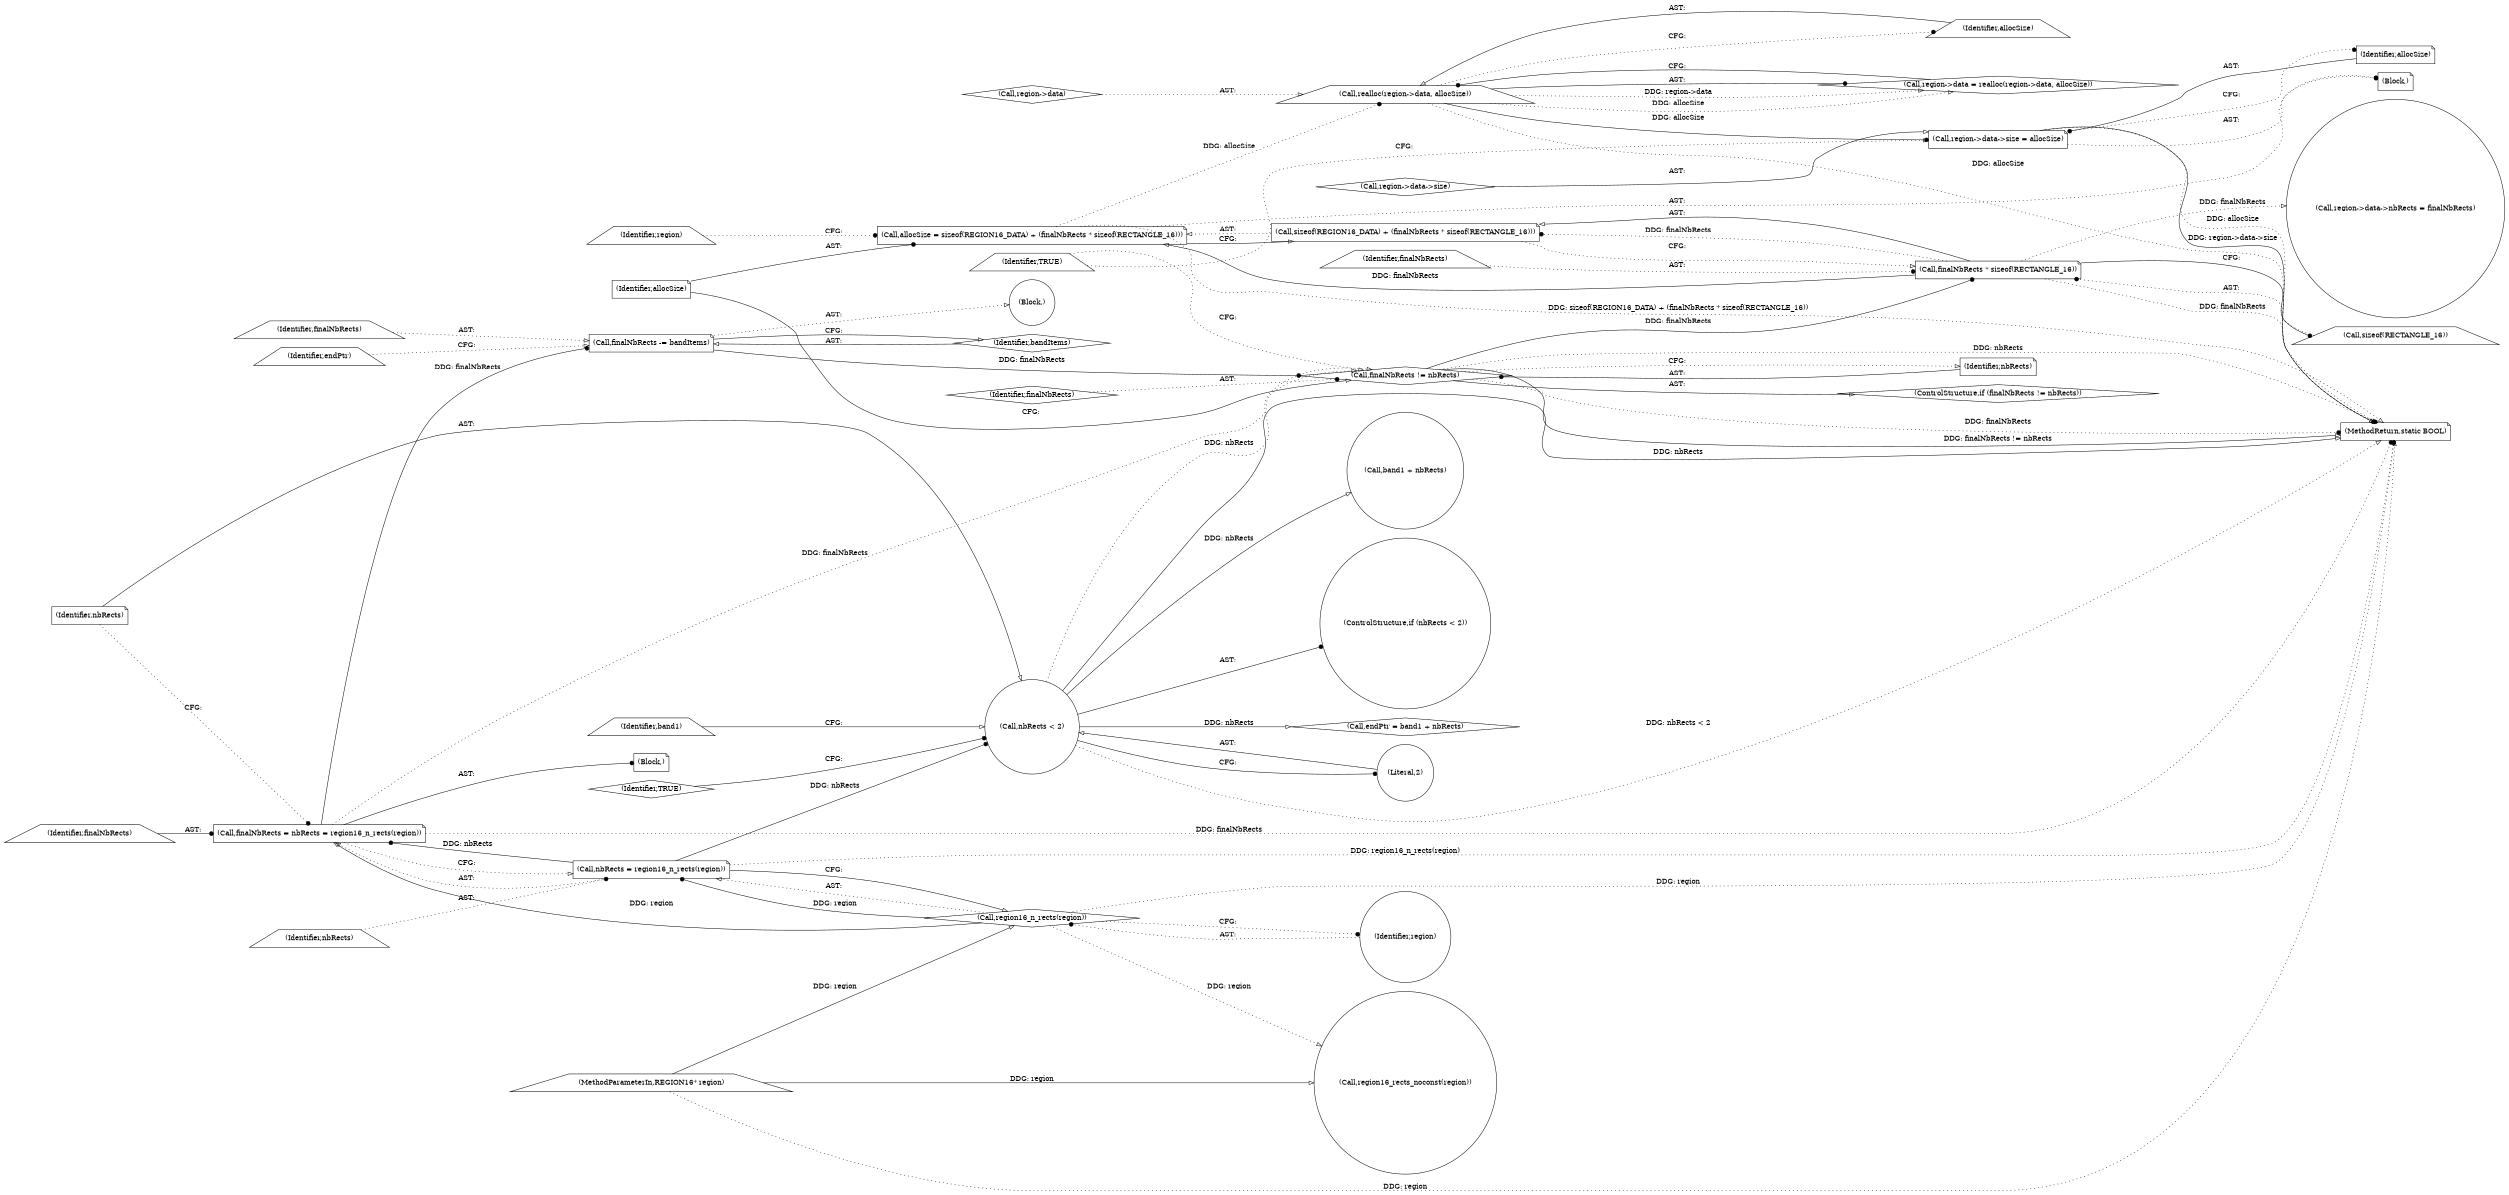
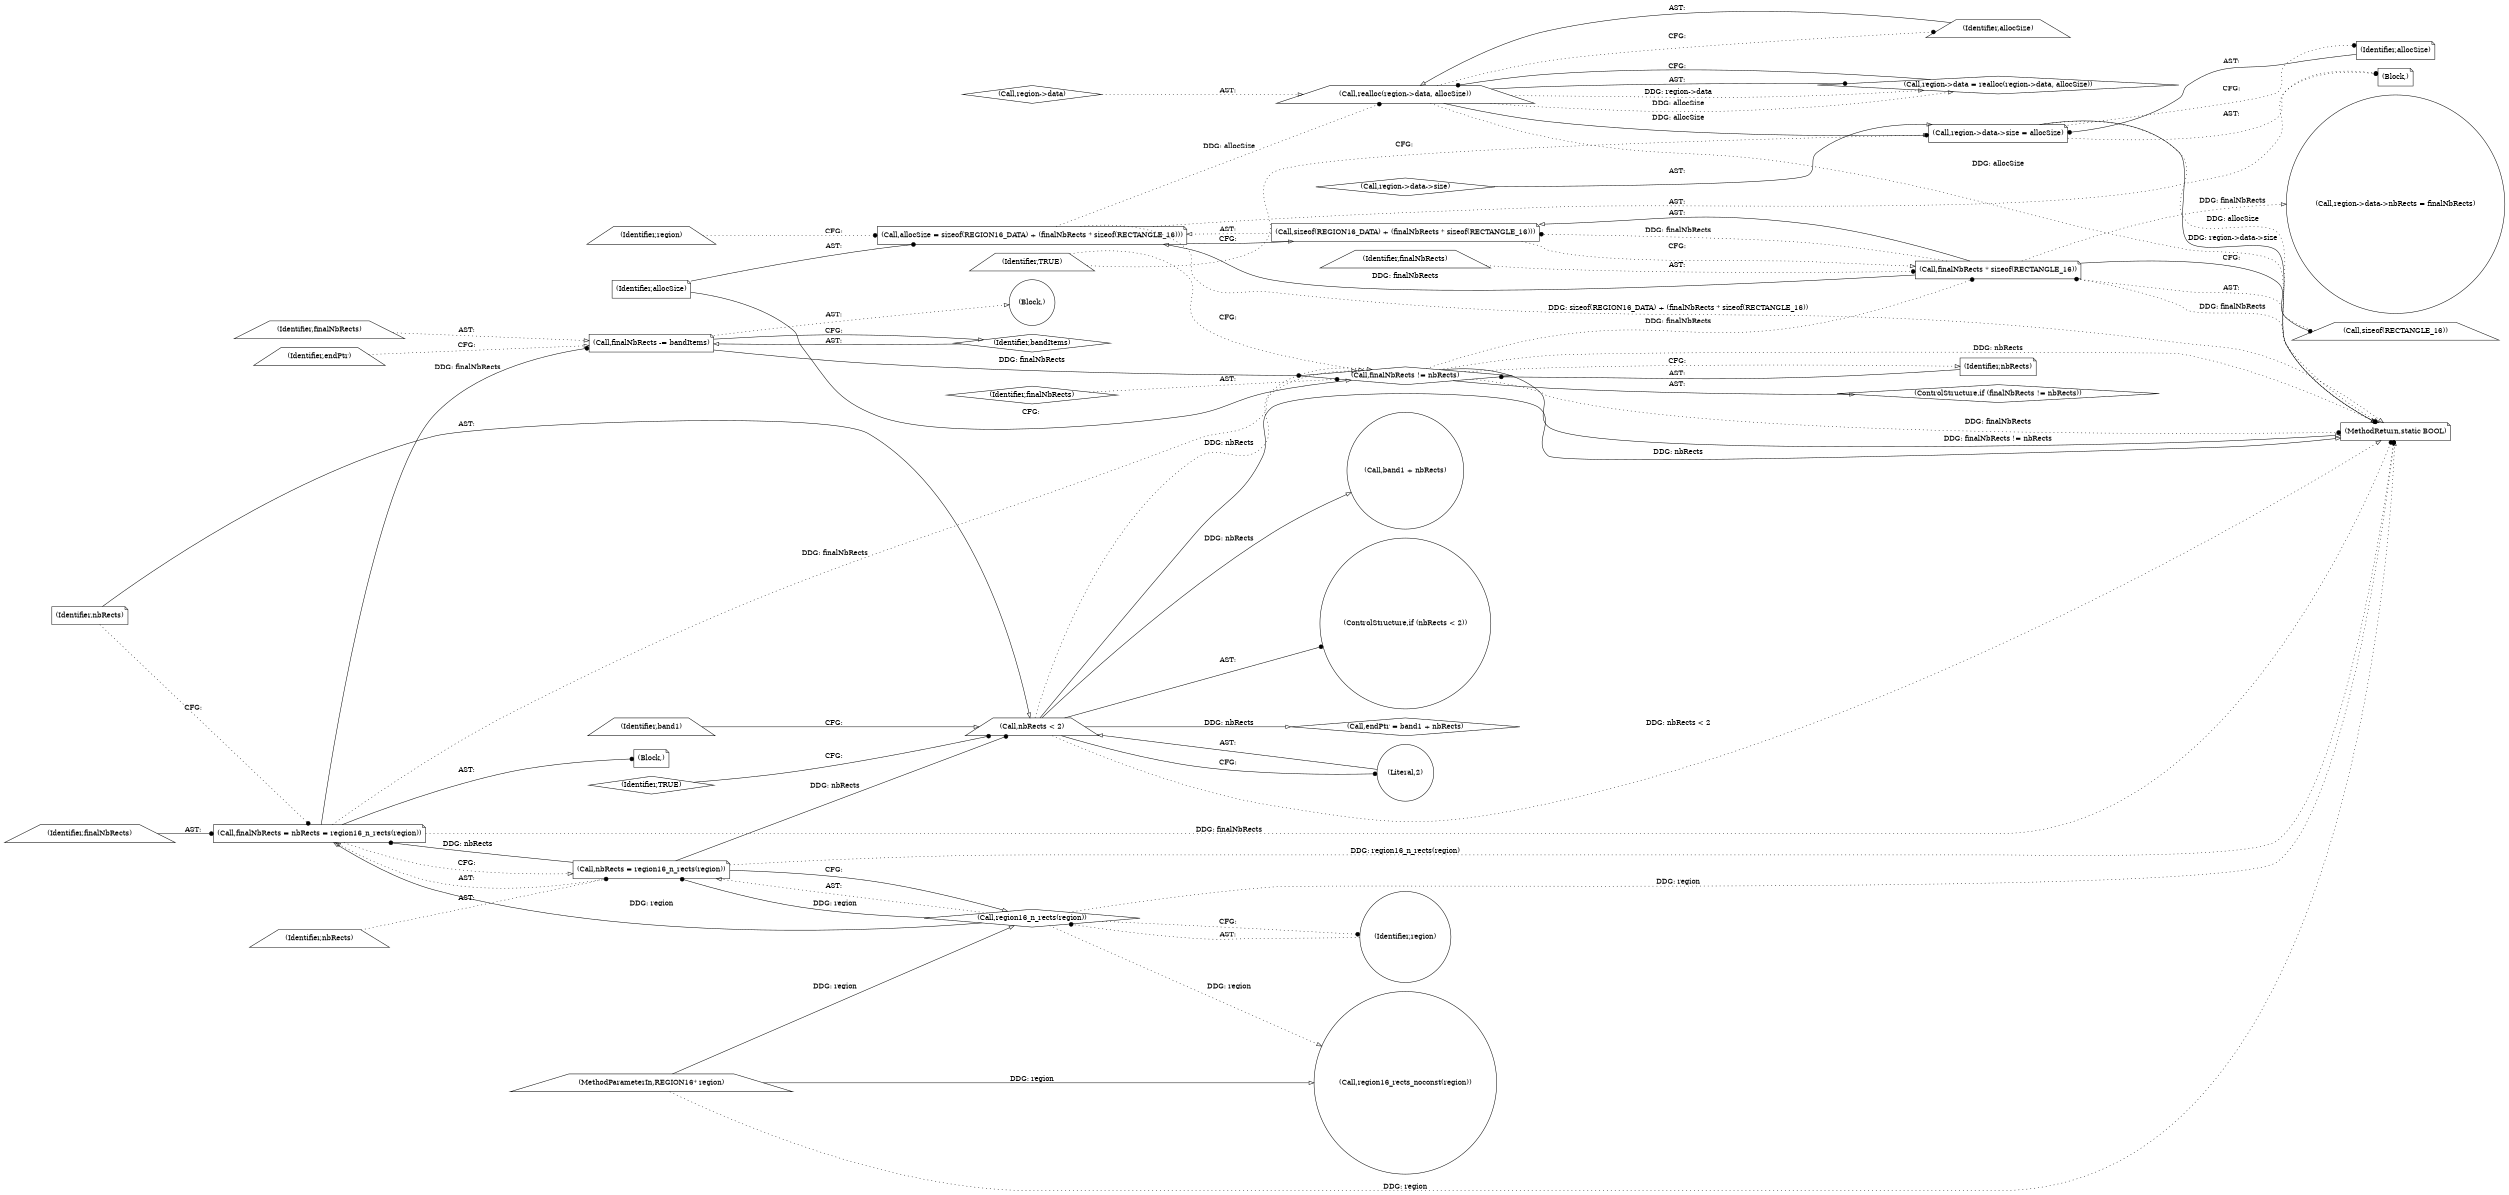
edge "(Call,finalNbRects != nbRects)" -> "(Call,finalNbRects * sizeof(RECTANGLE_16))": style solid -> dotted
node "(Call,nbRects < 2)": shape circle -> trapezium
